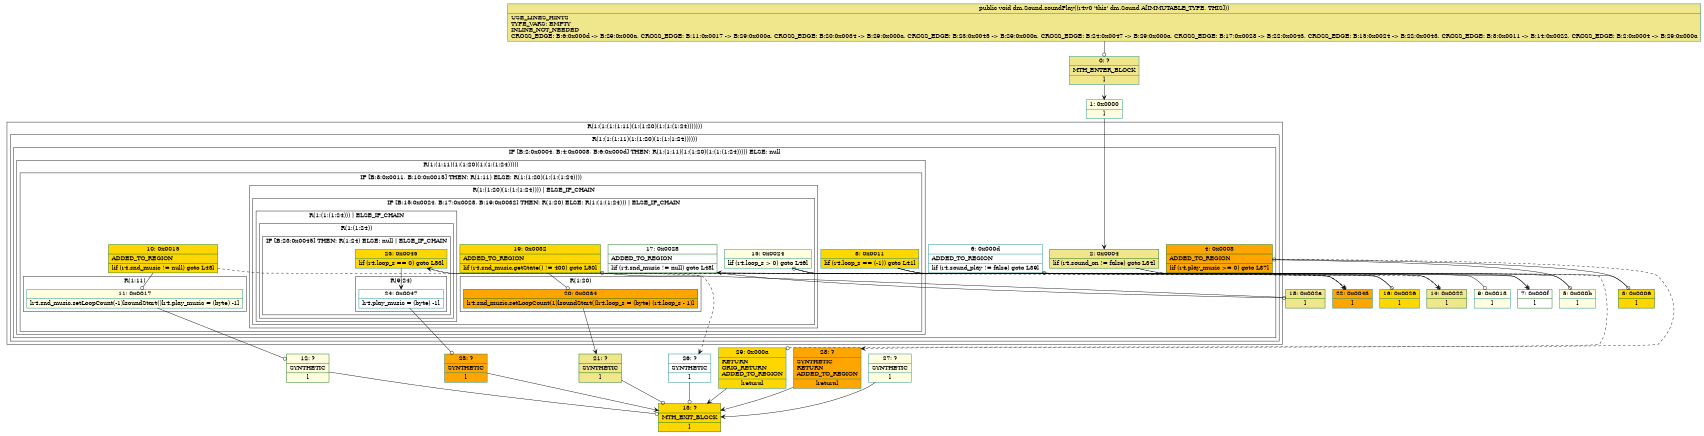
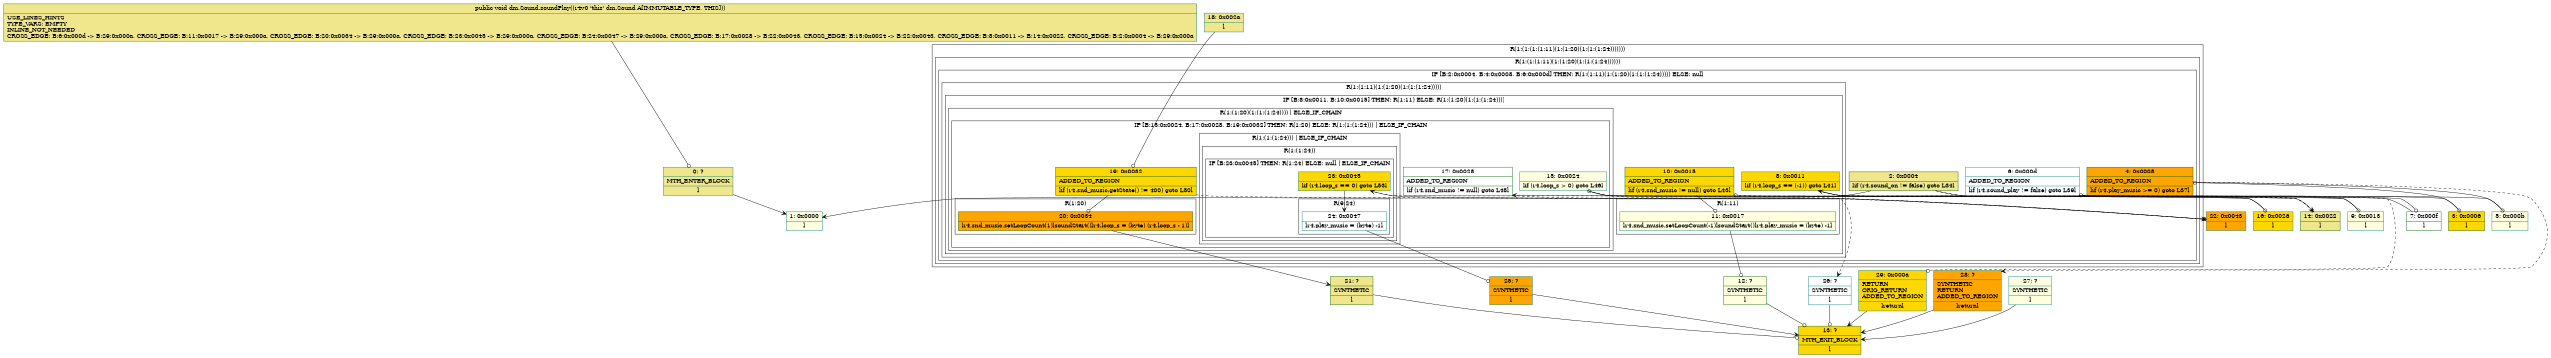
edge "1: 0x0000" -> "2: 0x0004": reversed
edge "9: 0x0013" -> "10: 0x0015": added
edge "8: 0x0011" -> "7: 0x000f": reversed
edge "17: 0x0028" -> "18: 0x002a": removed
node "18: 0x002a": color darkgreen -> teal
